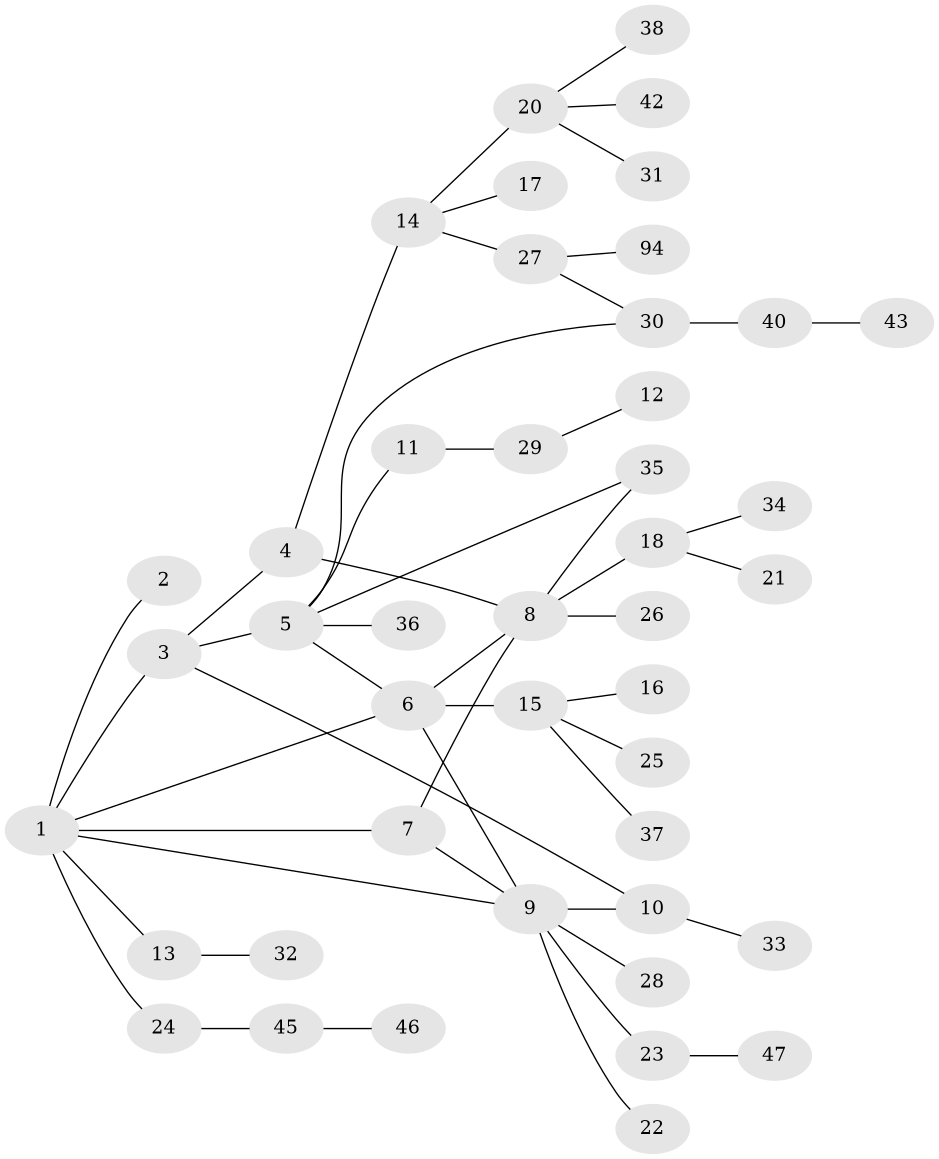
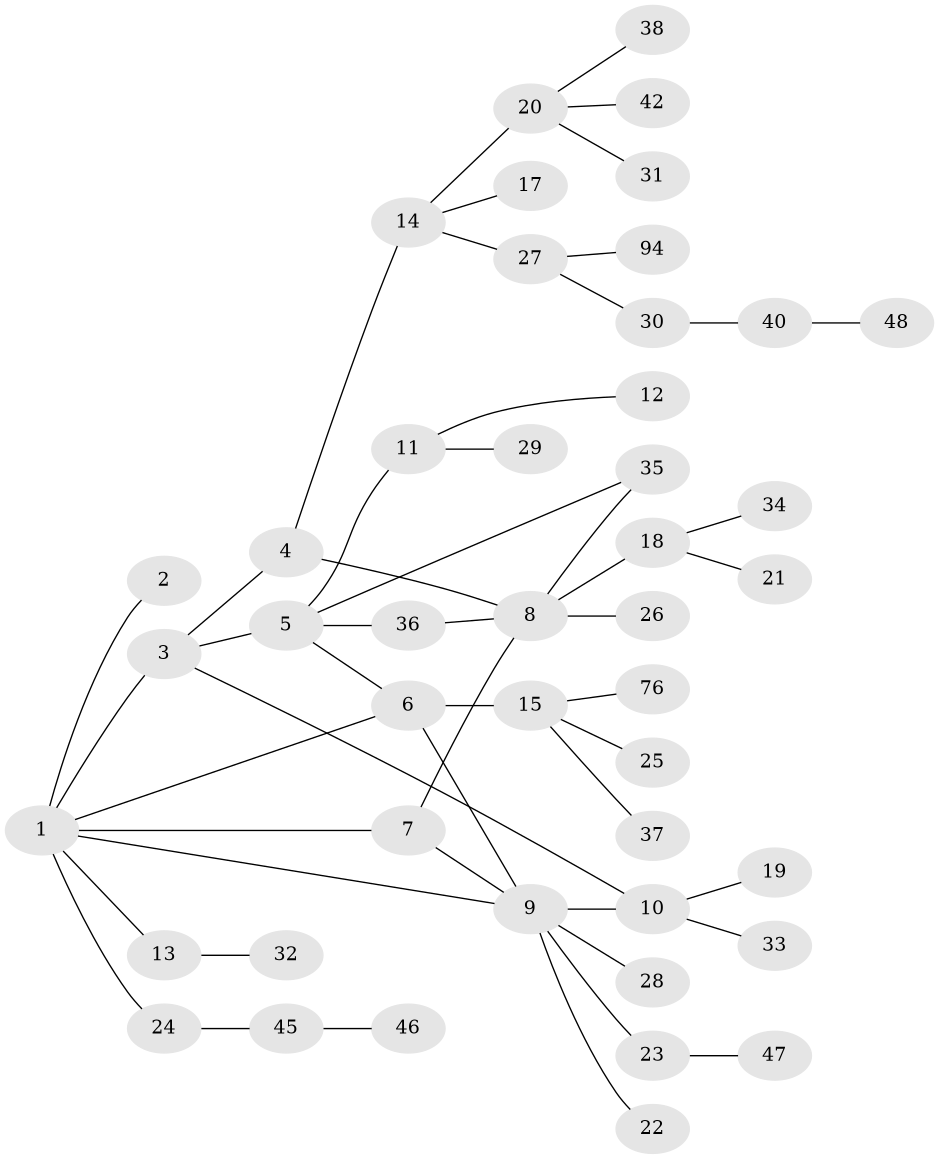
node "43": label "43" -> "48"
edge "30" -- "5": removed
edge "12" -- "29": now "12" -- "11"
edge "8" -- "6": now "8" -- "36"
node "16": label "16" -> "76"
node "19": added
